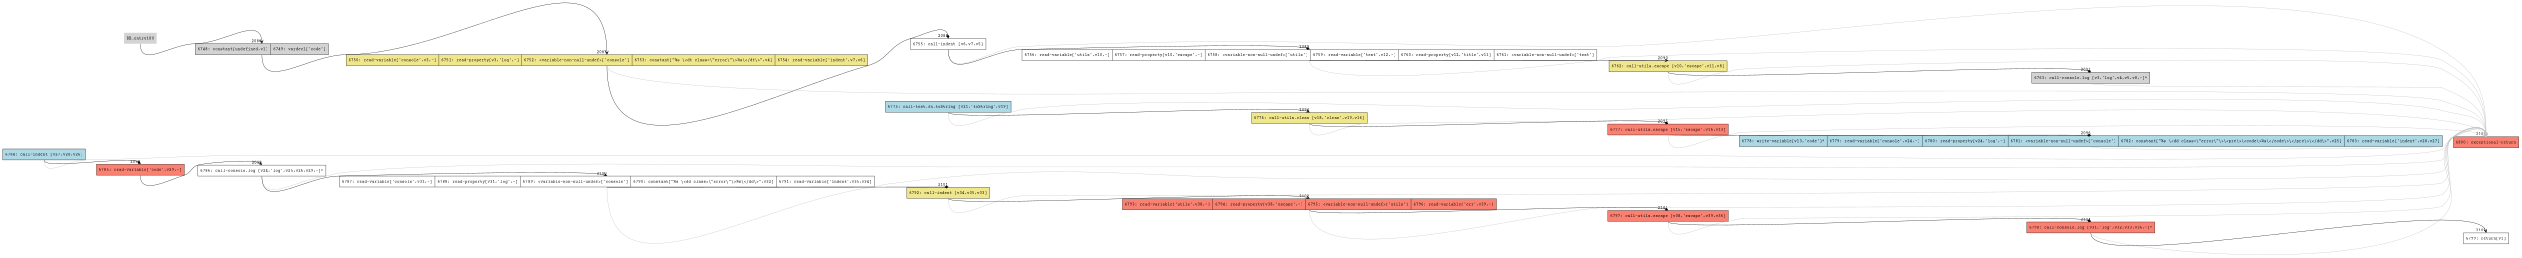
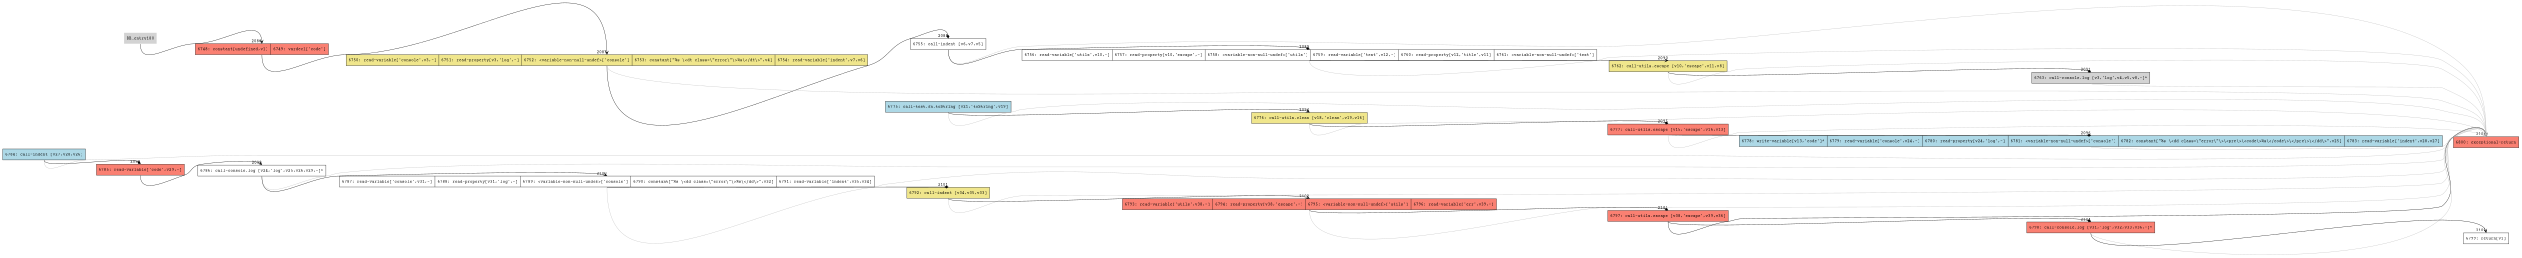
node "6748: constant[undefined,v1]": fillcolor lightgrey -> salmon
edge "6797: call-utils.escape [v38,'escape',v39,v36]" -> "6800: exceptional-return": color gray -> black
